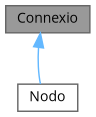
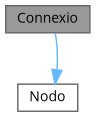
edge "Nodo" -> "Connexio": reversed
